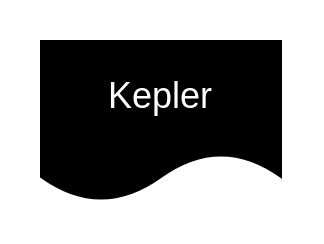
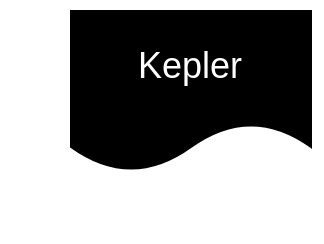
node "Kepler": moved (161, 121) -> (191, 91)
